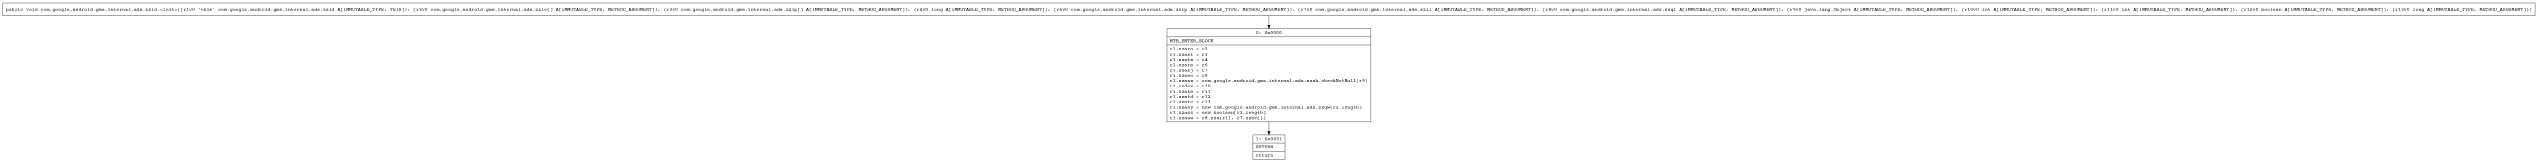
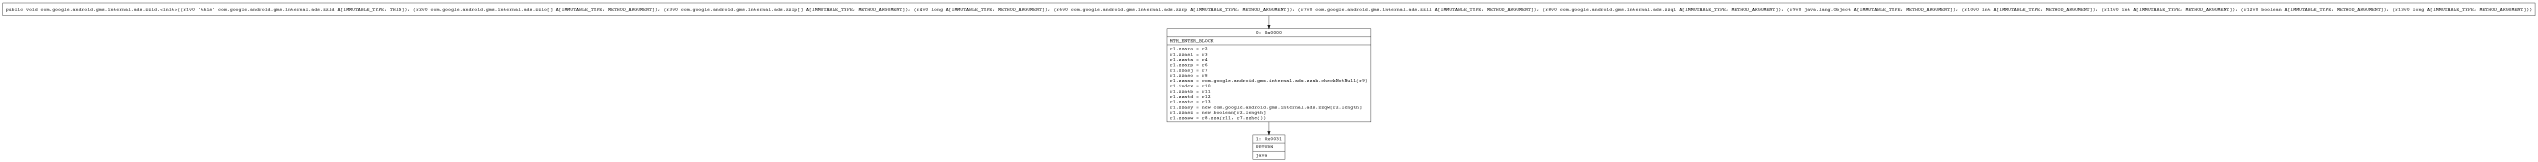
node "1: 0x0031": text "return" -> "java"
